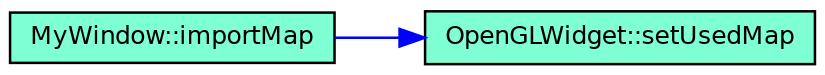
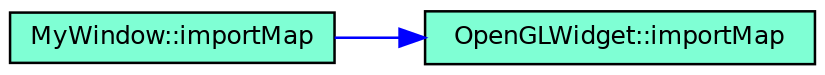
node "OpenGLWidget::setUsedMap": label "OpenGLWidget::setUsedMap" -> "OpenGLWidget::importMap"
